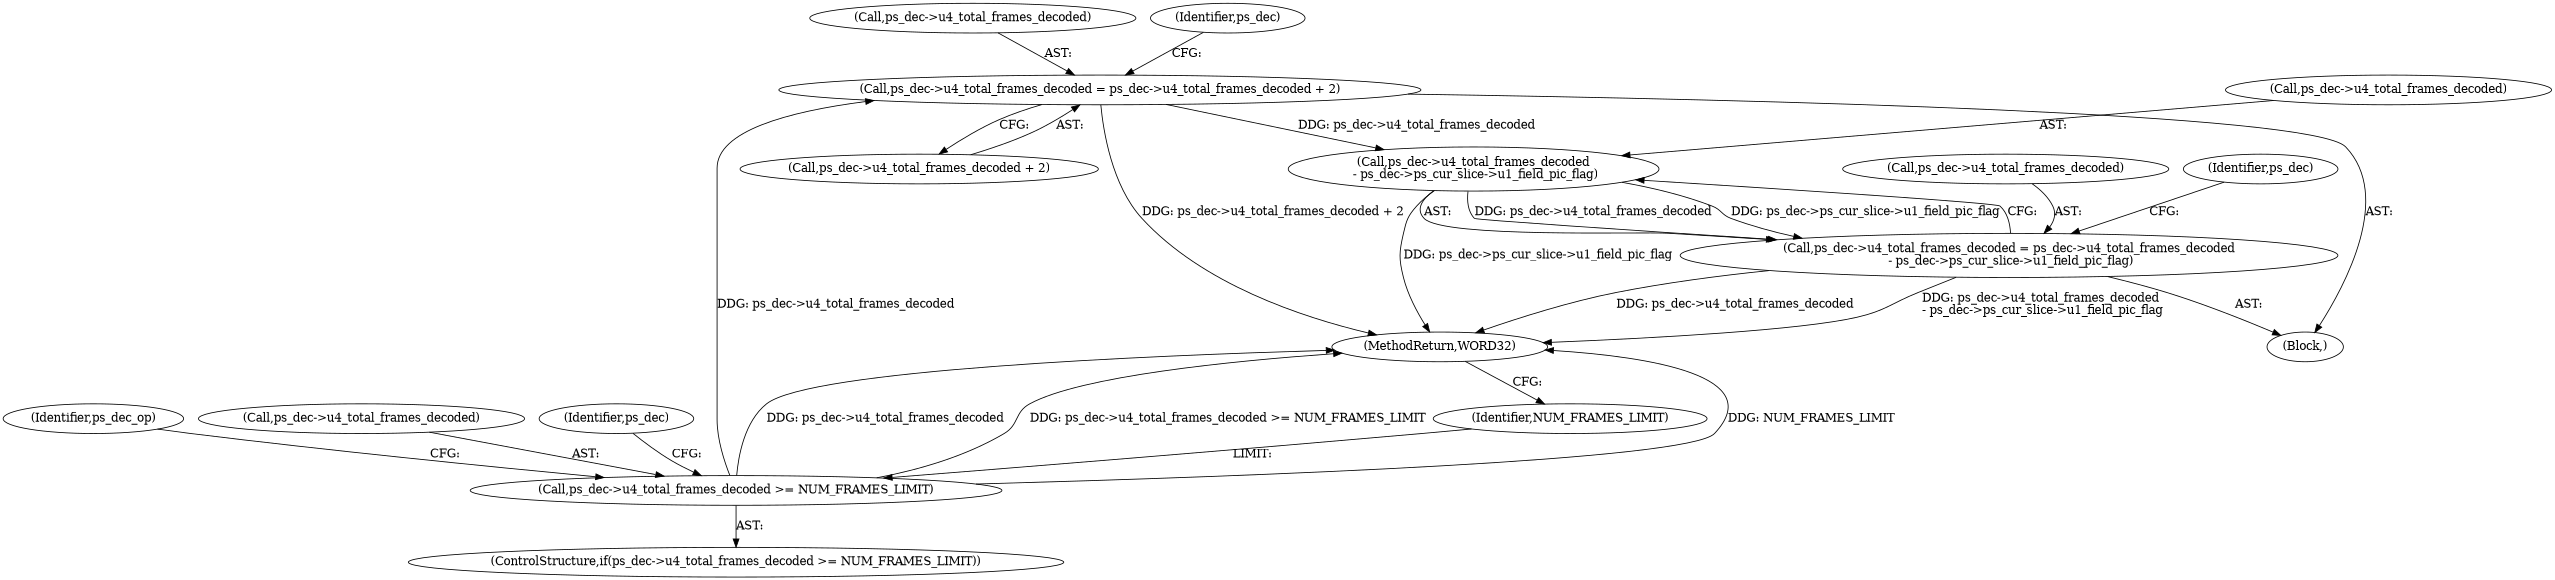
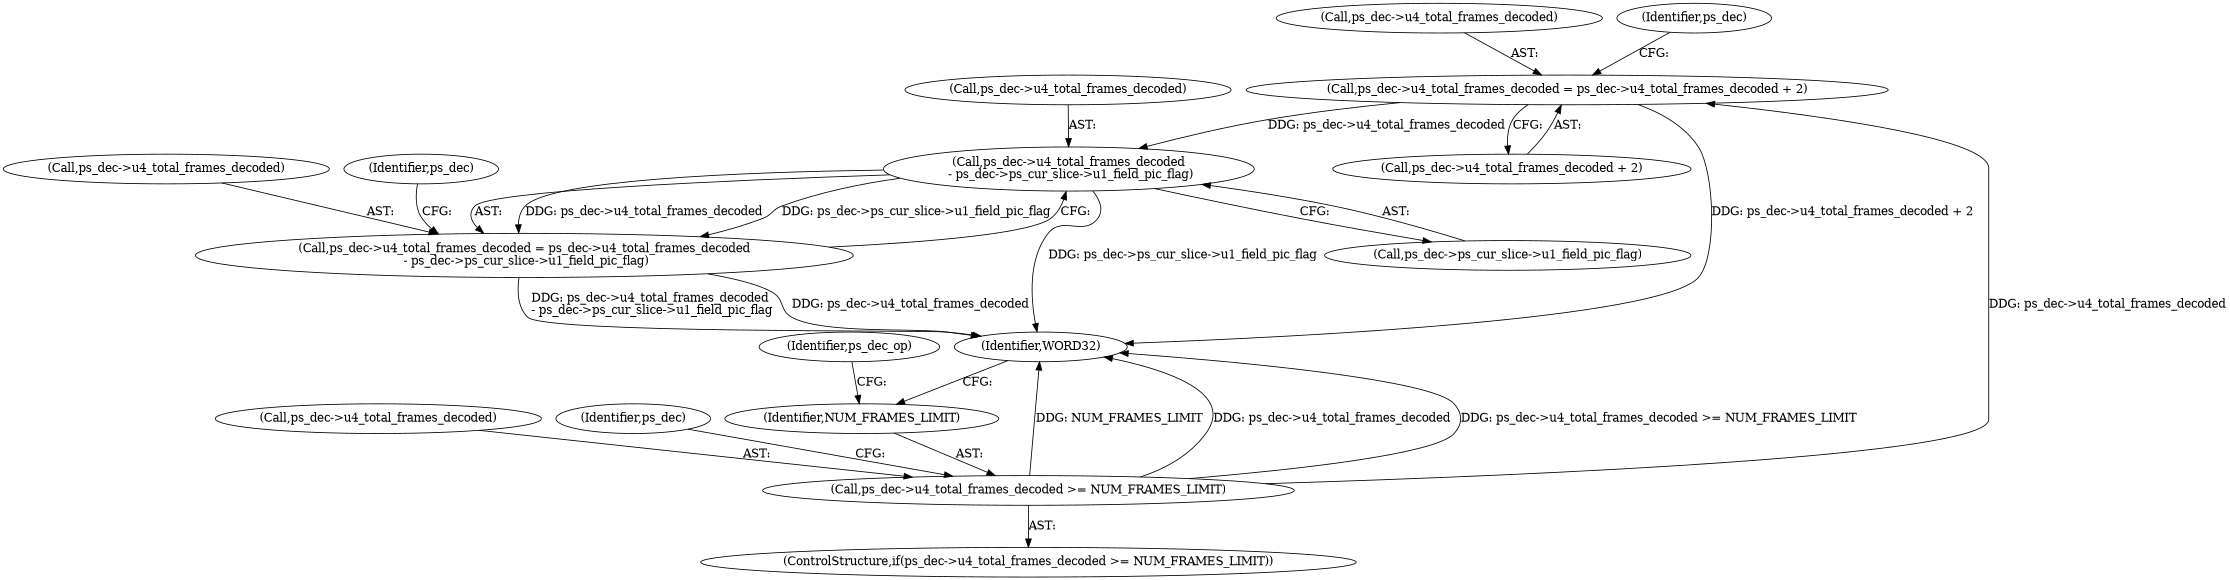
node "(Call,ps_dec->ps_cur_slice->u1_field_pic_flag)": added
node "(MethodReturn,WORD32)": label "(MethodReturn,WORD32)" -> "(Identifier,WORD32)"
node "(Block,)": removed
edge "(Identifier,ps_dec_op)" -> "(Call,ps_dec->u4_total_frames_decoded >= NUM_FRAMES_LIMIT)": now "(Identifier,ps_dec_op)" -> "(Identifier,NUM_FRAMES_LIMIT)"
edge "(Identifier,NUM_FRAMES_LIMIT)" -> "(Call,ps_dec->u4_total_frames_decoded >= NUM_FRAMES_LIMIT)": label "LIMIT: " -> "AST: "
